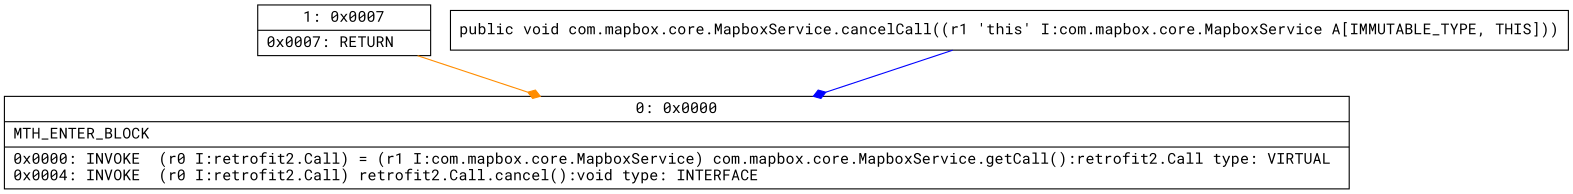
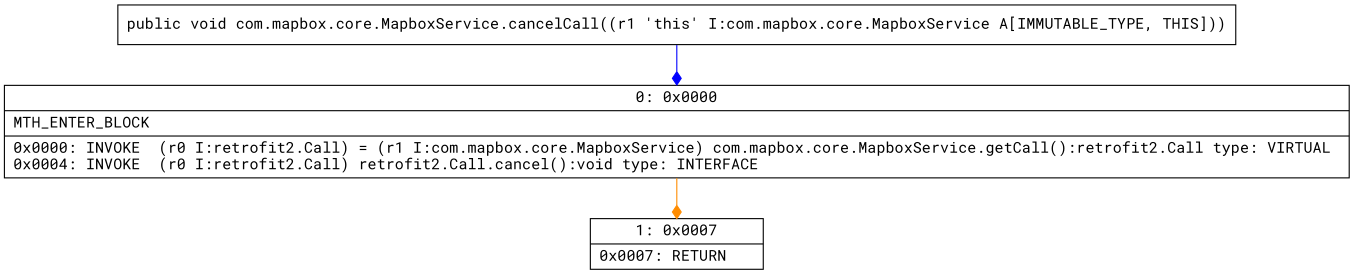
edge "1: 0x0007" -> "0: 0x0000": reversed
